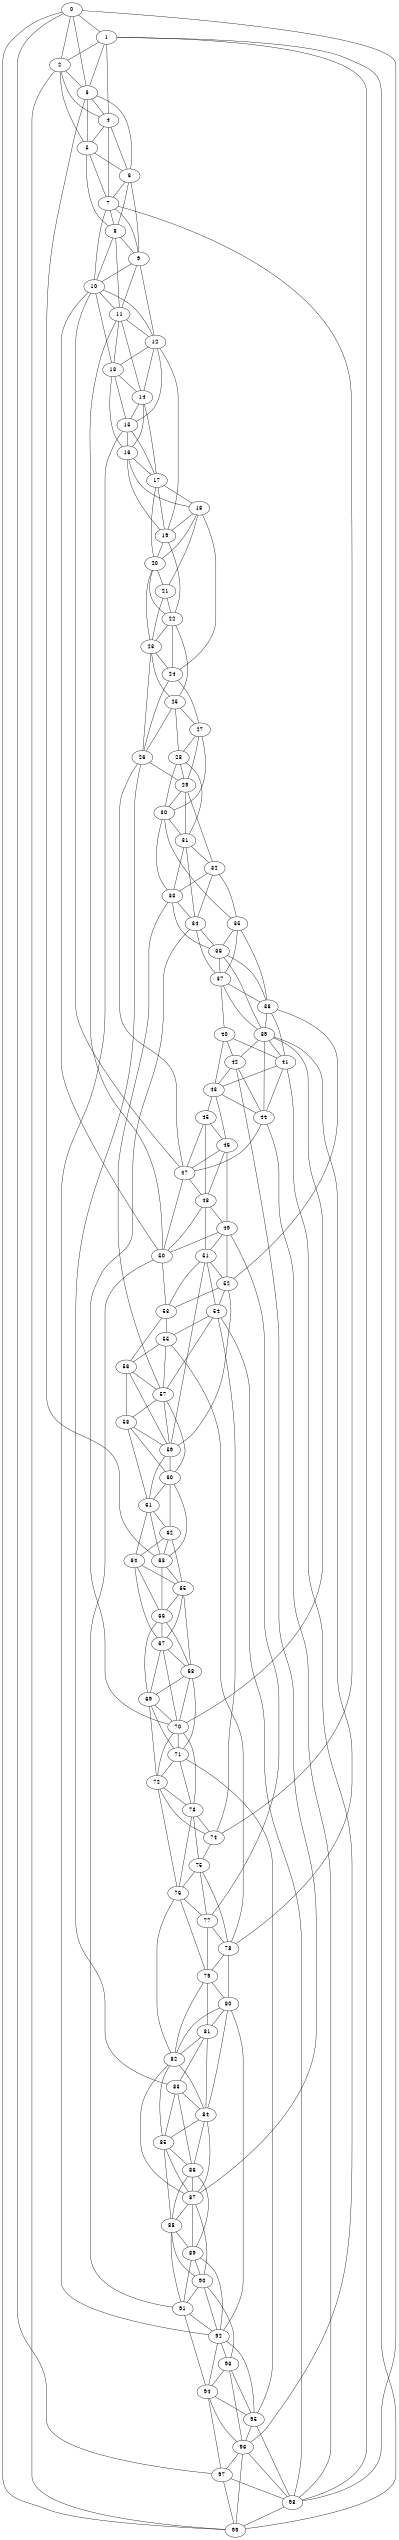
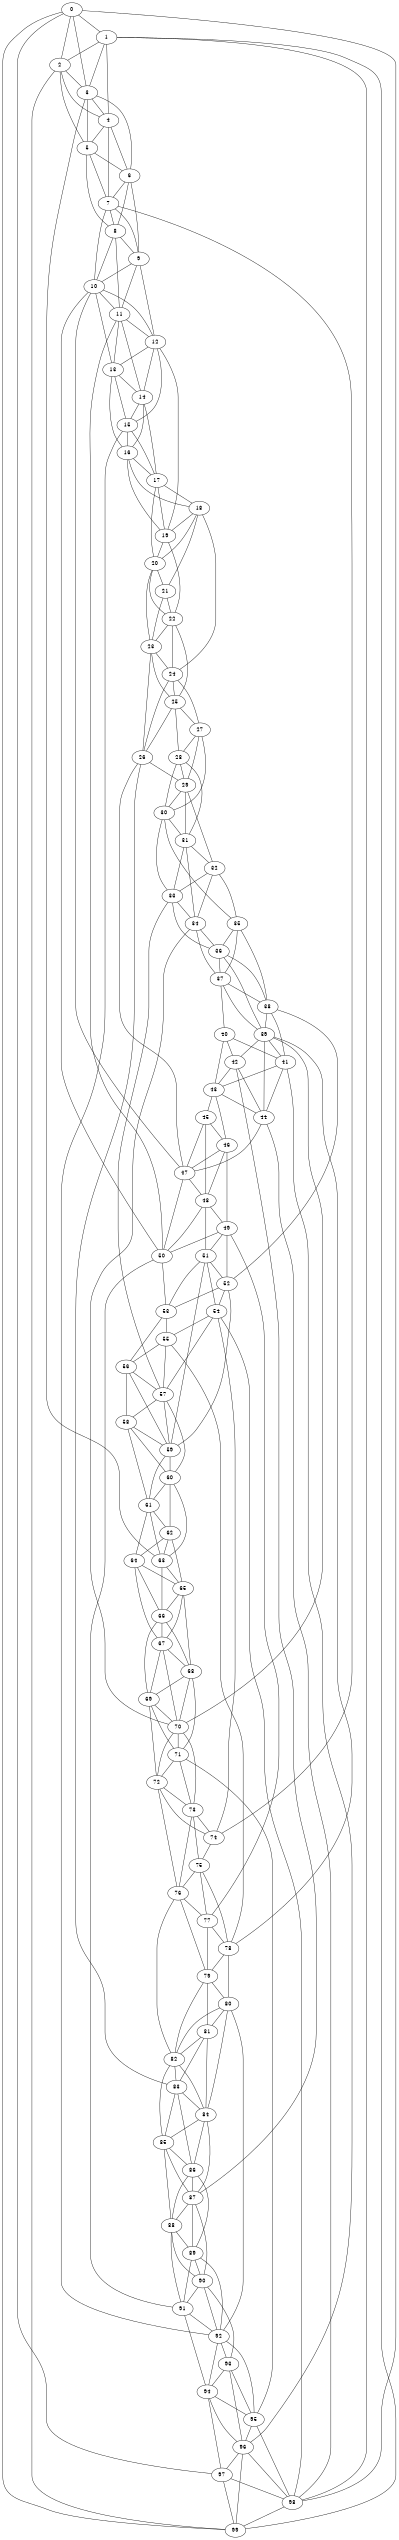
edge "24" -- "25": added
edge "82" -- "87": now "82" -- "83"
